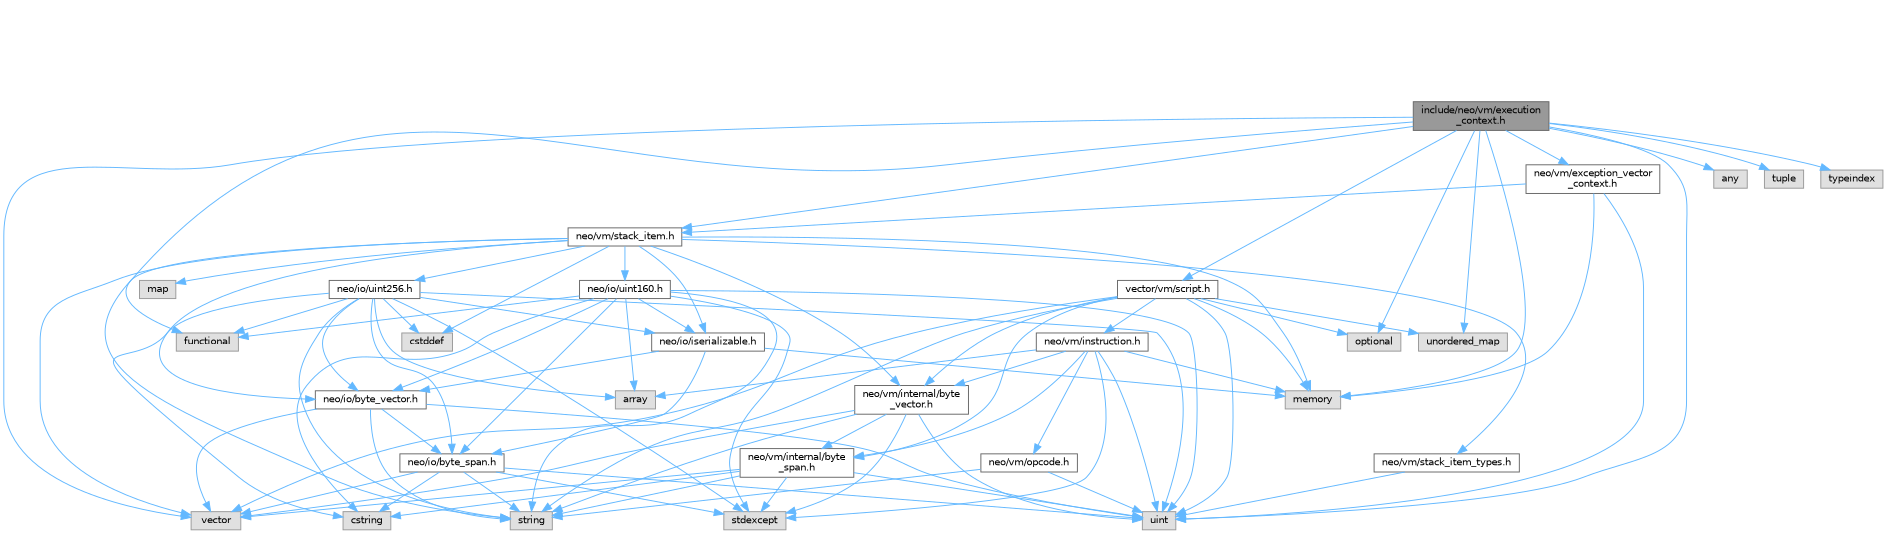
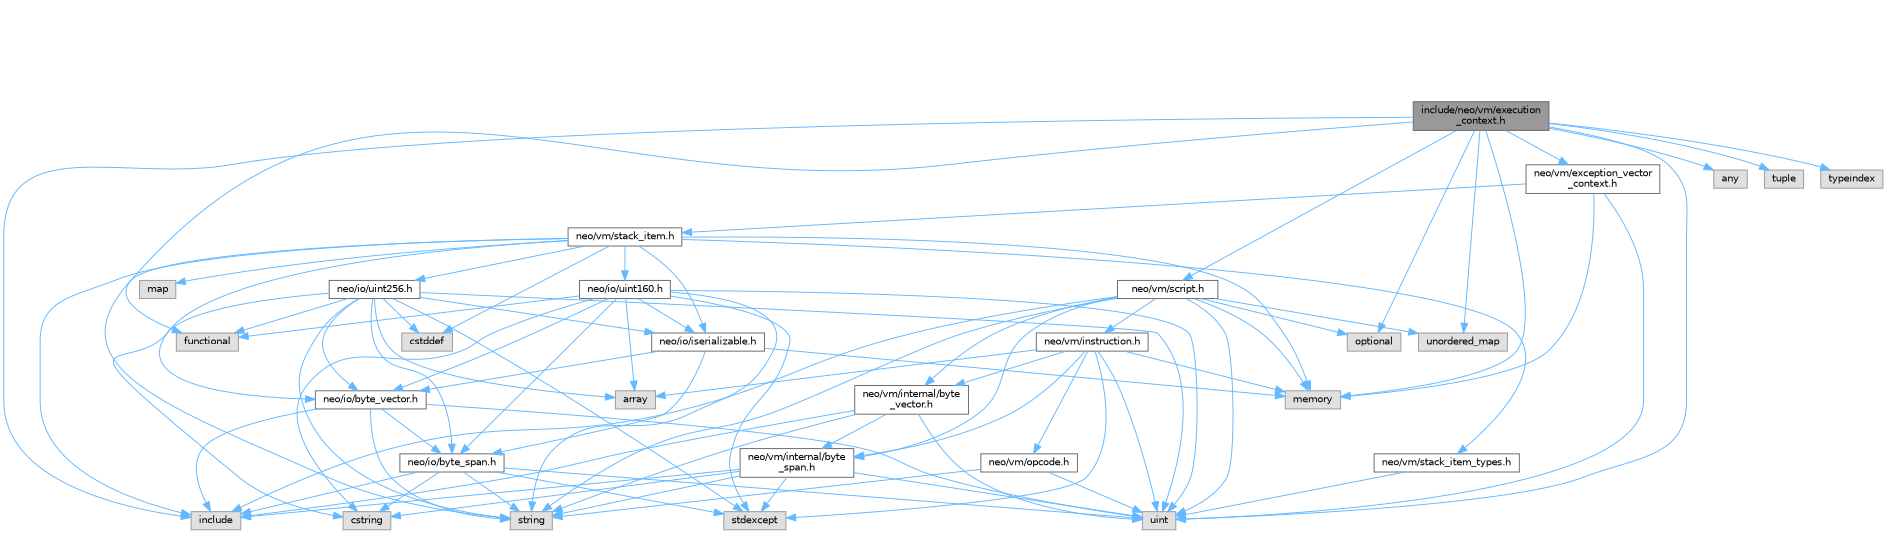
edge "include/neo/vm/execution _context.h" -> "neo/vm/stack_item.h": removed
node "vector/vm/script.h": label "vector/vm/script.h" -> "neo/vm/script.h"
edge "neo/vm/stack_item.h" -> "neo/vm/internal/byte _vector.h": removed
edge "neo/vm/internal/byte _vector.h" -> "stdexcept": removed
node "vector": label "vector" -> "include"
